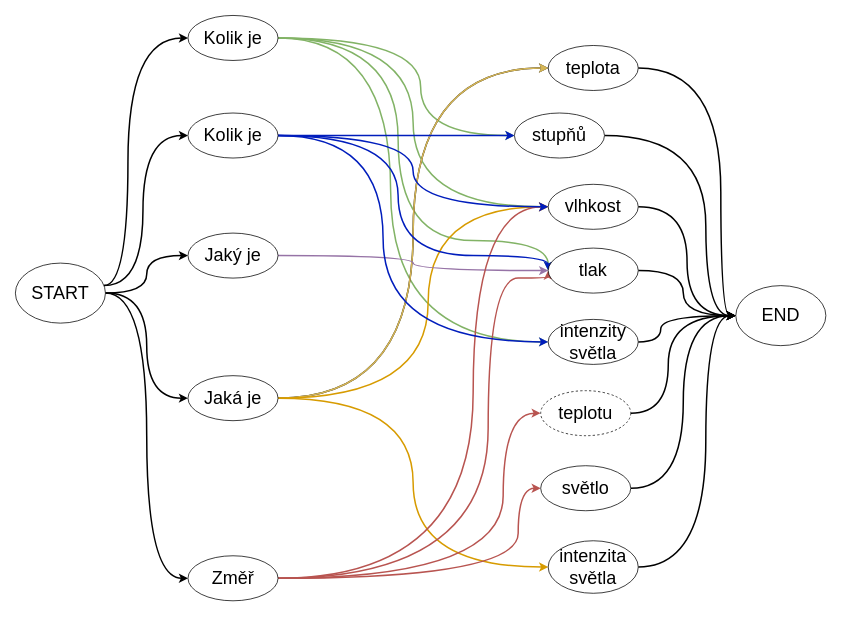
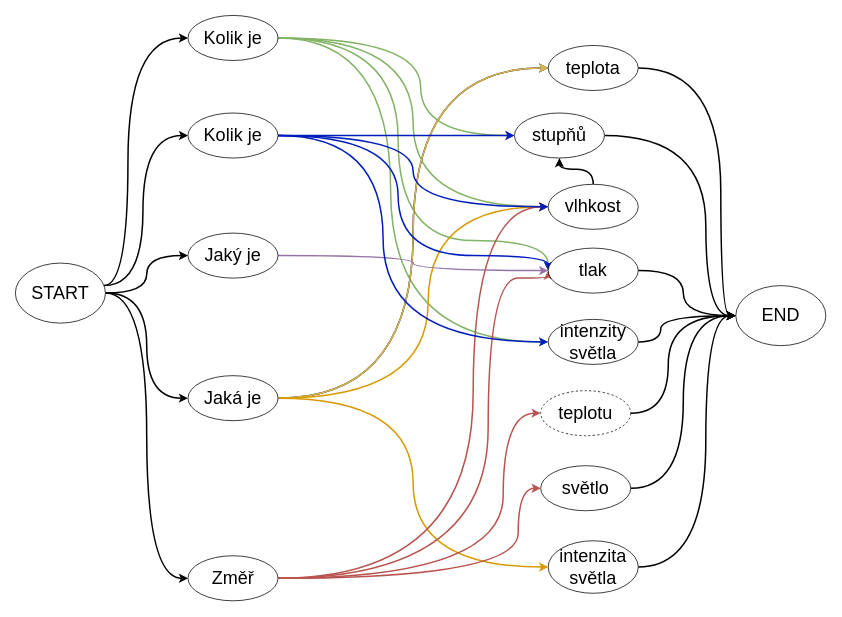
edge "vlhkost" -> "END": now "vlhkost" -> "stupňů"
